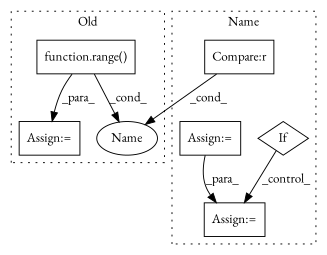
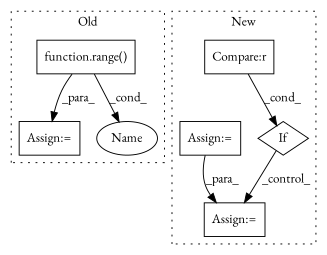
cluster "Name": label "Name" -> "New"
edge "Compare:r" -> "Name": now "Compare:r" -> "If"
